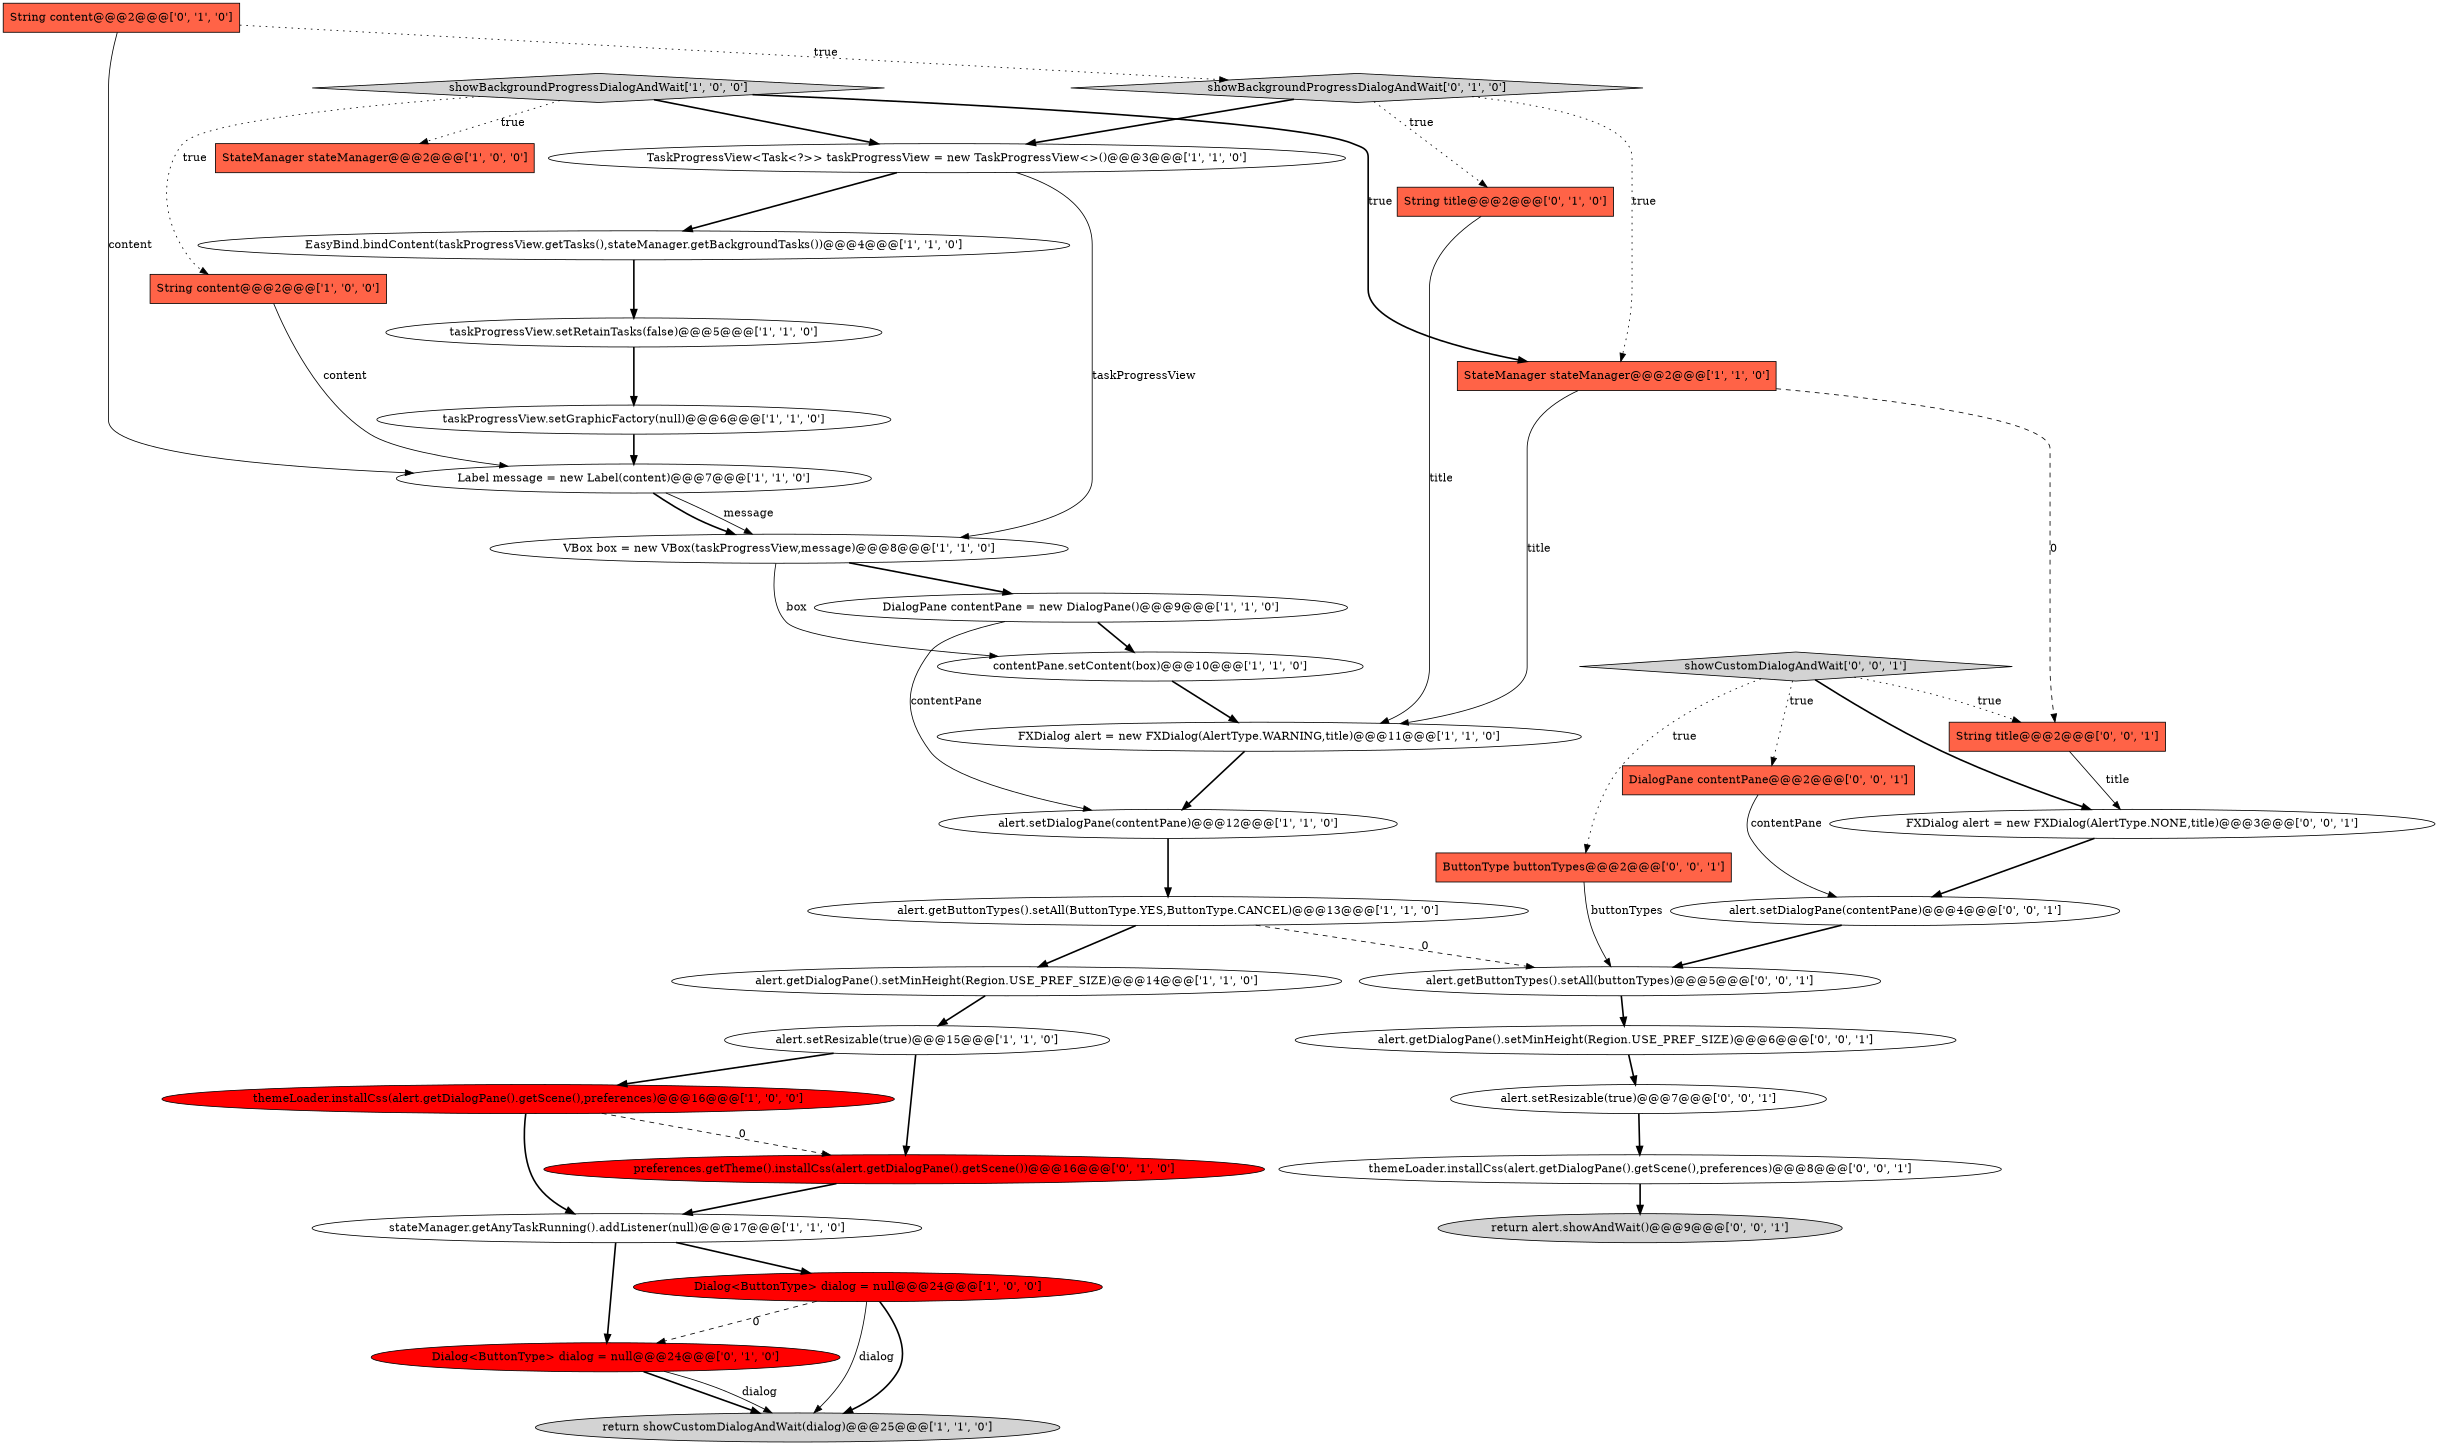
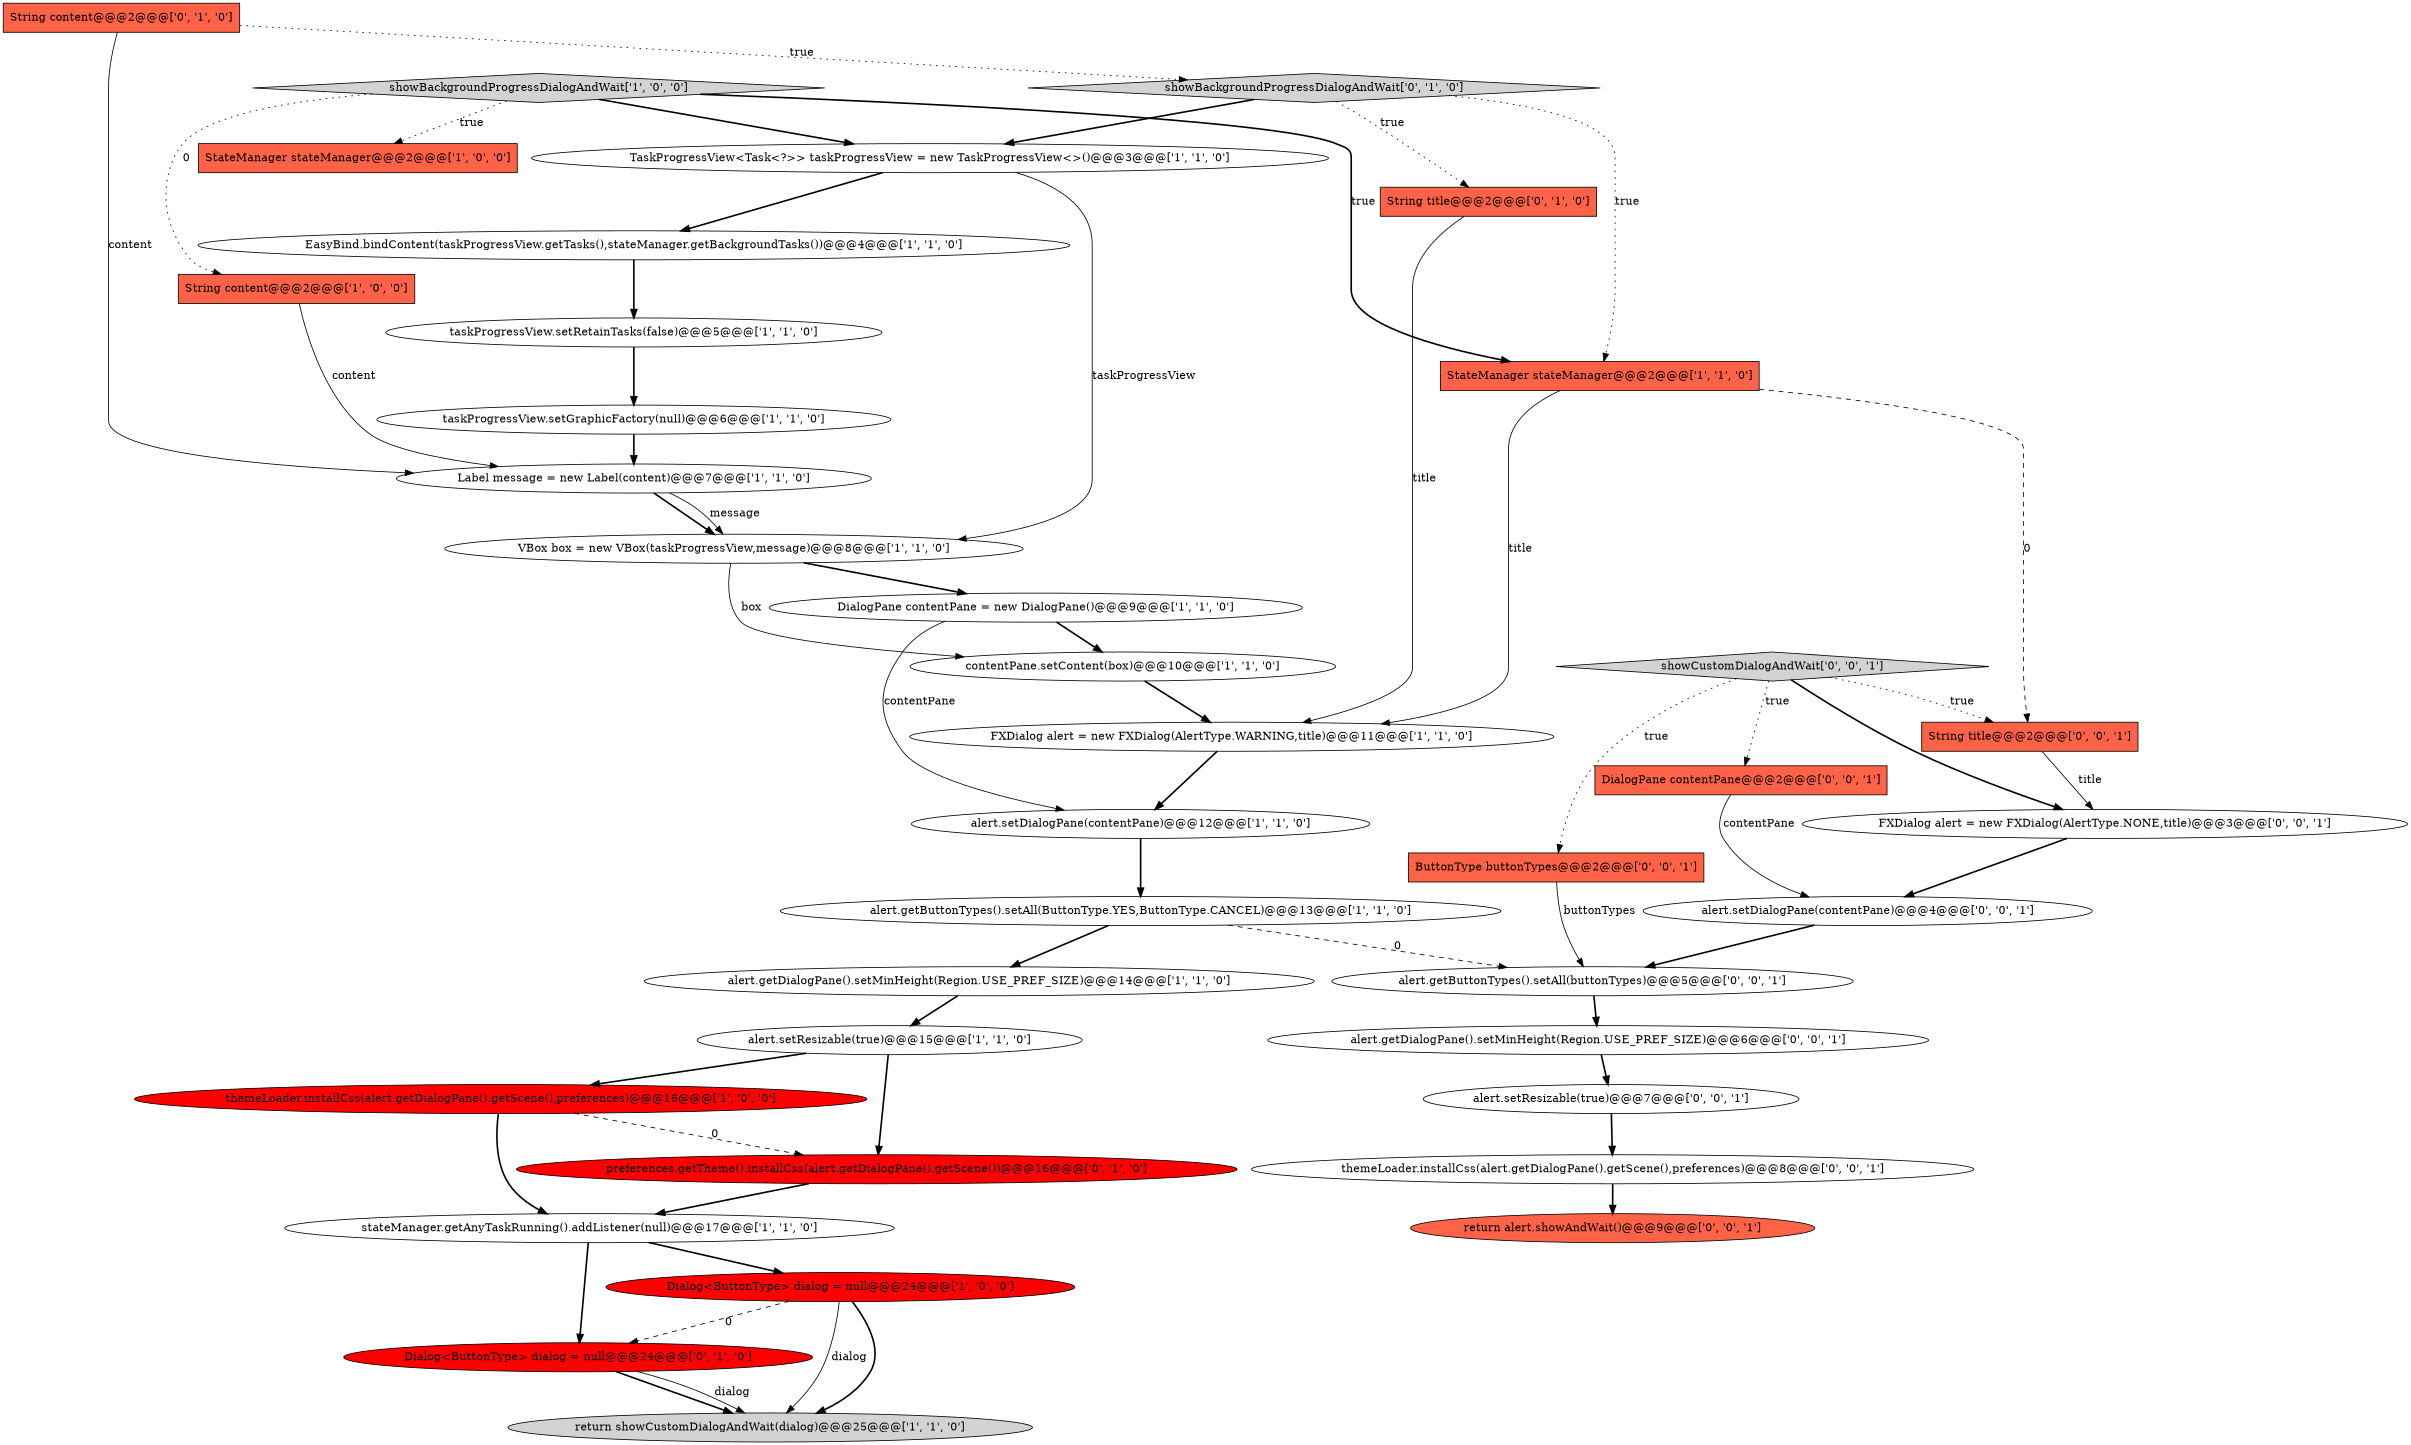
edge "showBackgroundProgressDialogAndWait['1', '0', '0']" -> "String content@@@2@@@['1', '0', '0']": label "true" -> "0"
node "return alert.showAndWait()@@@9@@@['0', '0', '1']": fillcolor lightgray -> tomato
